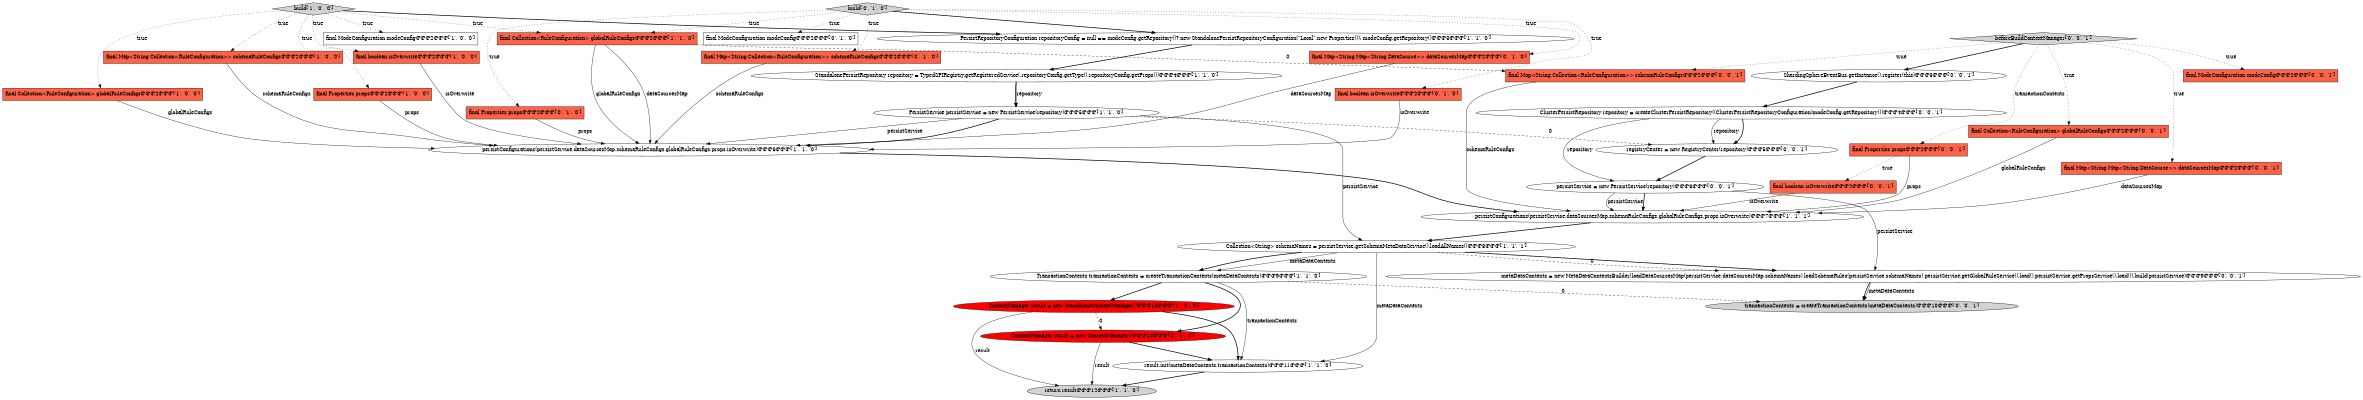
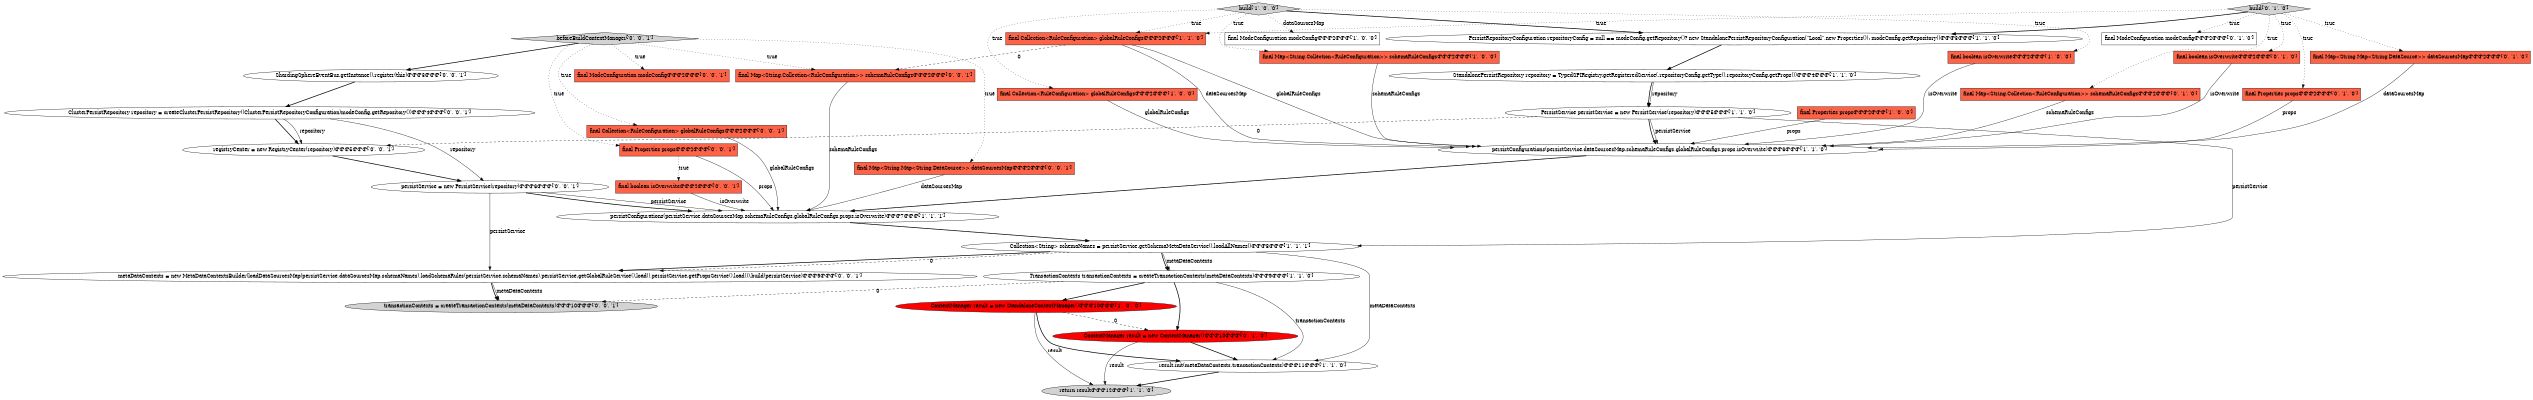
edge "build['1', '0', '0']" -> "final ModeConfiguration modeConfig@@@2@@@['1', '0', '0']": label "true" -> "dataSourcesMap"
edge "build['1', '0', '0']" -> "final Properties props@@@2@@@['1', '0', '0']": removed, label "true"
edge "beforeBuildContextManager['0', '0', '1']" -> "final Properties props@@@2@@@['0', '0', '1']": label "transactionContexts" -> "true"
